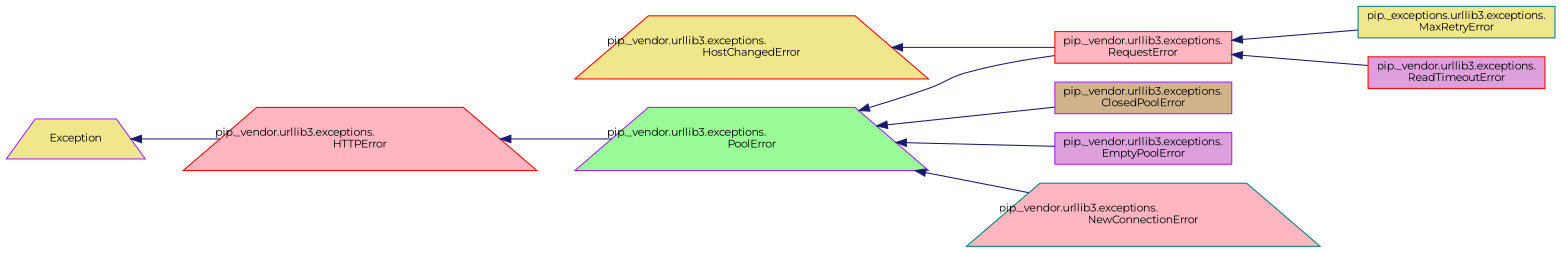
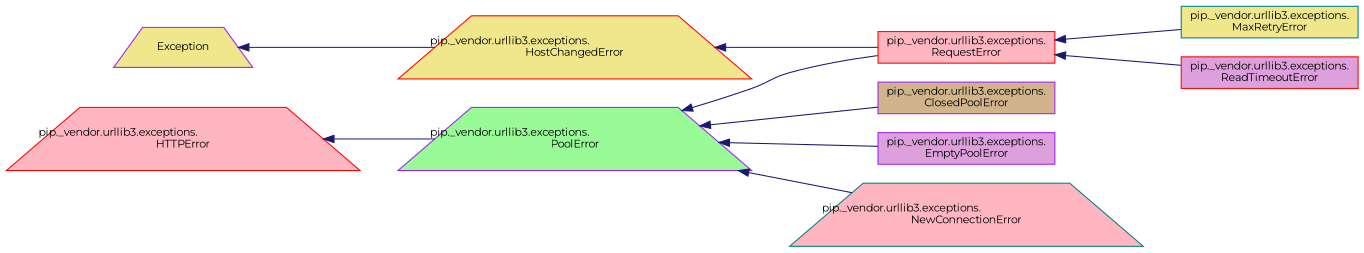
node "pip._exceptions.urllib3.exceptions. MaxRetryError": label "pip._exceptions.urllib3.exceptions. MaxRetryError" -> "pip._vendor.urllib3.exceptions. MaxRetryError"
edge "pip._vendor.urllib3.exceptions. HTTPError" -> "Exception": now "pip._vendor.urllib3.exceptions. HostChangedError" -> "Exception"
